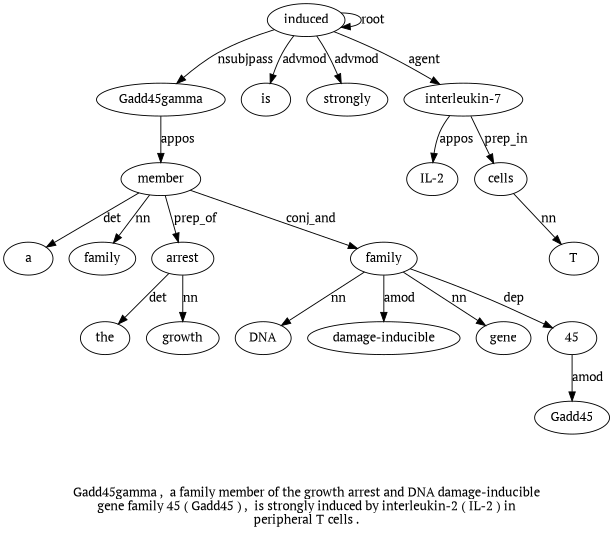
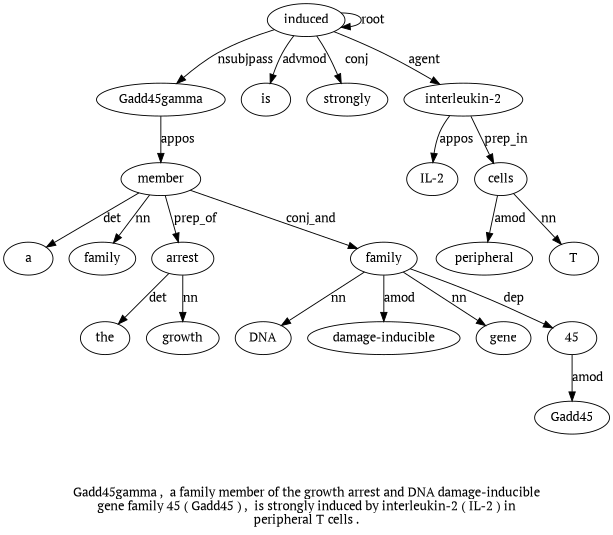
edge "induced" -> "strongly": label "advmod" -> "conj"
node "interleukin-7": label "interleukin-7" -> "interleukin-2"
node "peripheral": added
